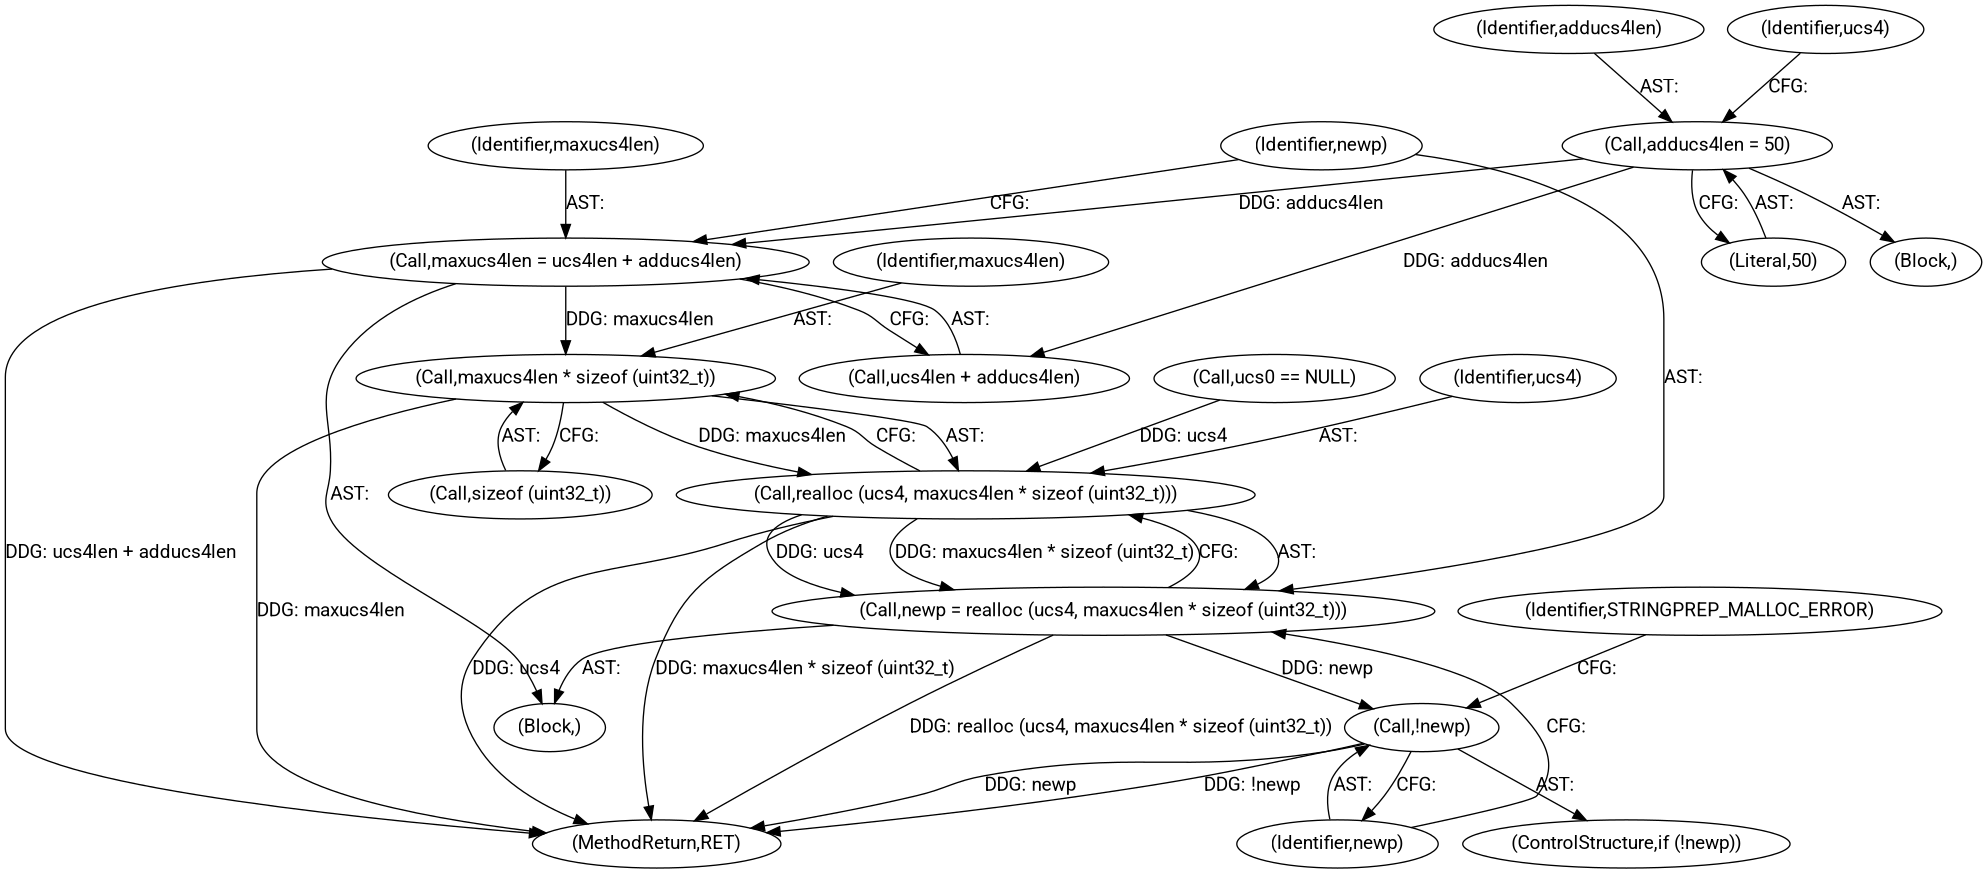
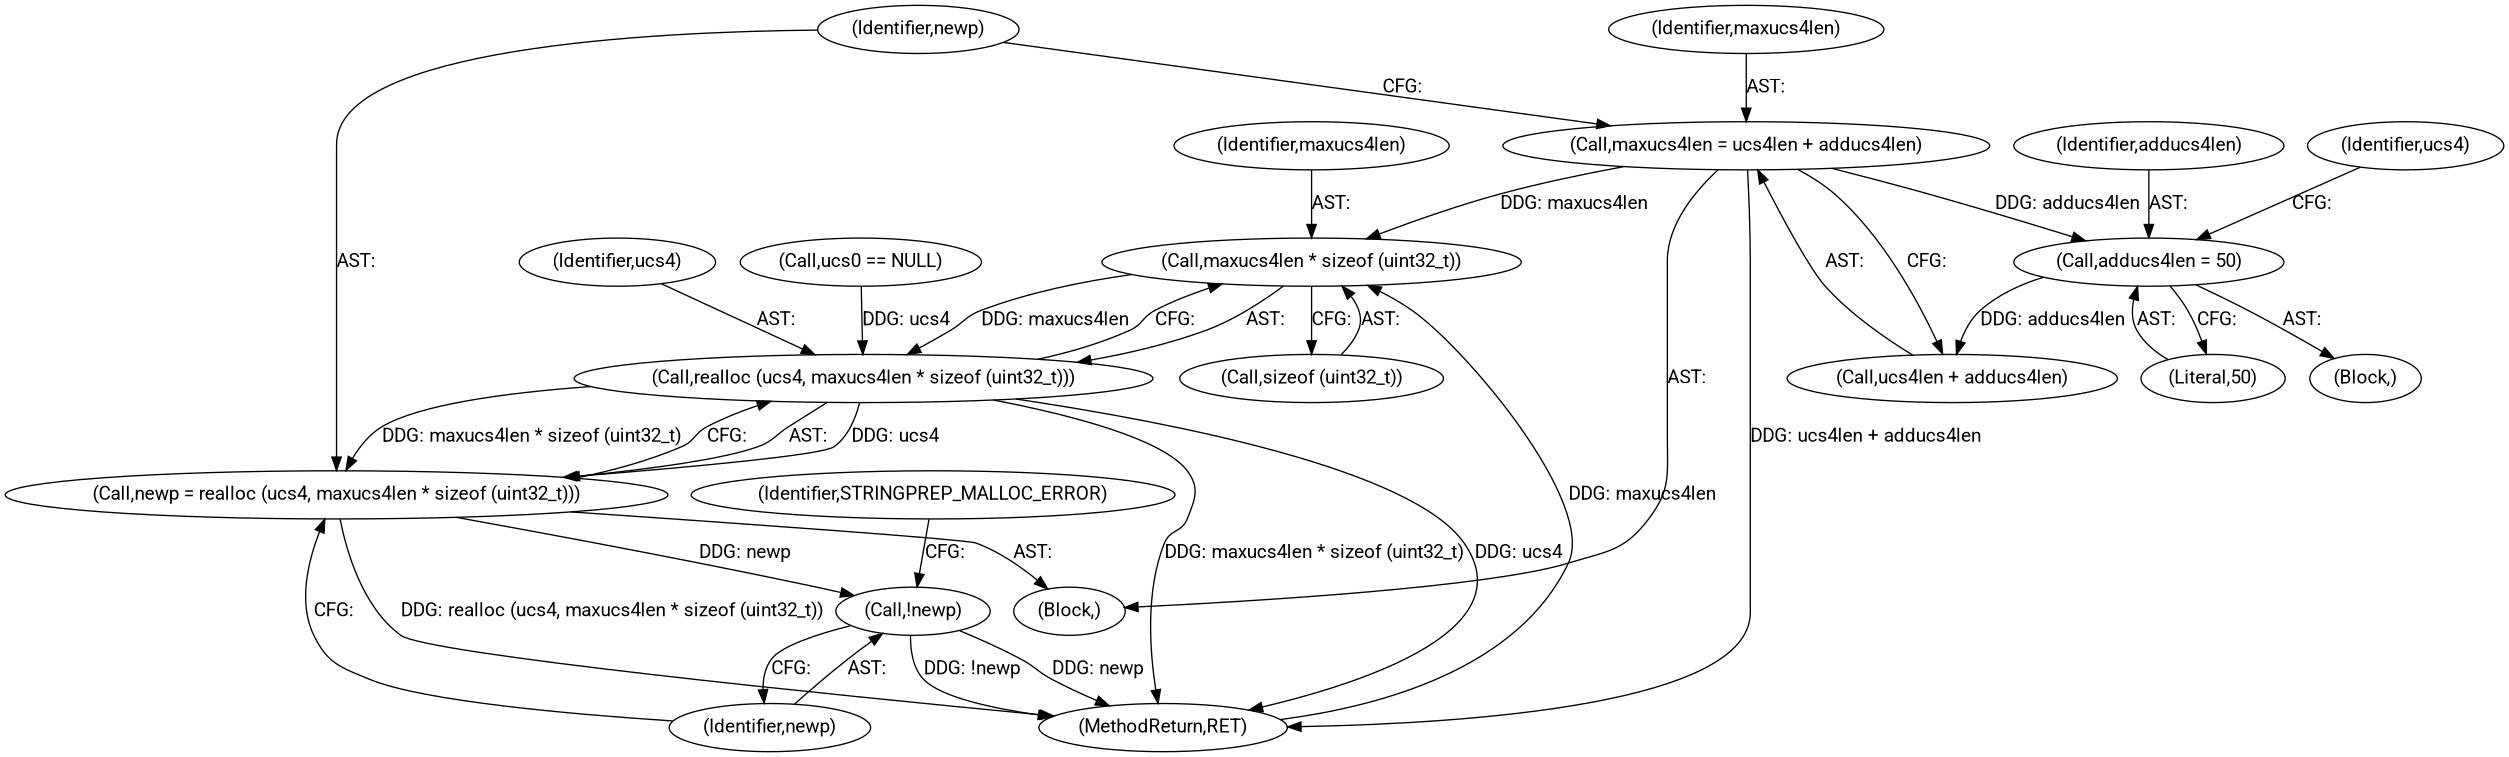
edge "(Call,adducs4len = 50)" -> "(Call,maxucs4len = ucs4len + adducs4len)": reversed
edge "(Call,maxucs4len * sizeof (uint32_t))" -> "(MethodReturn,RET)": reversed
node "(ControlStructure,if (!newp))": removed
